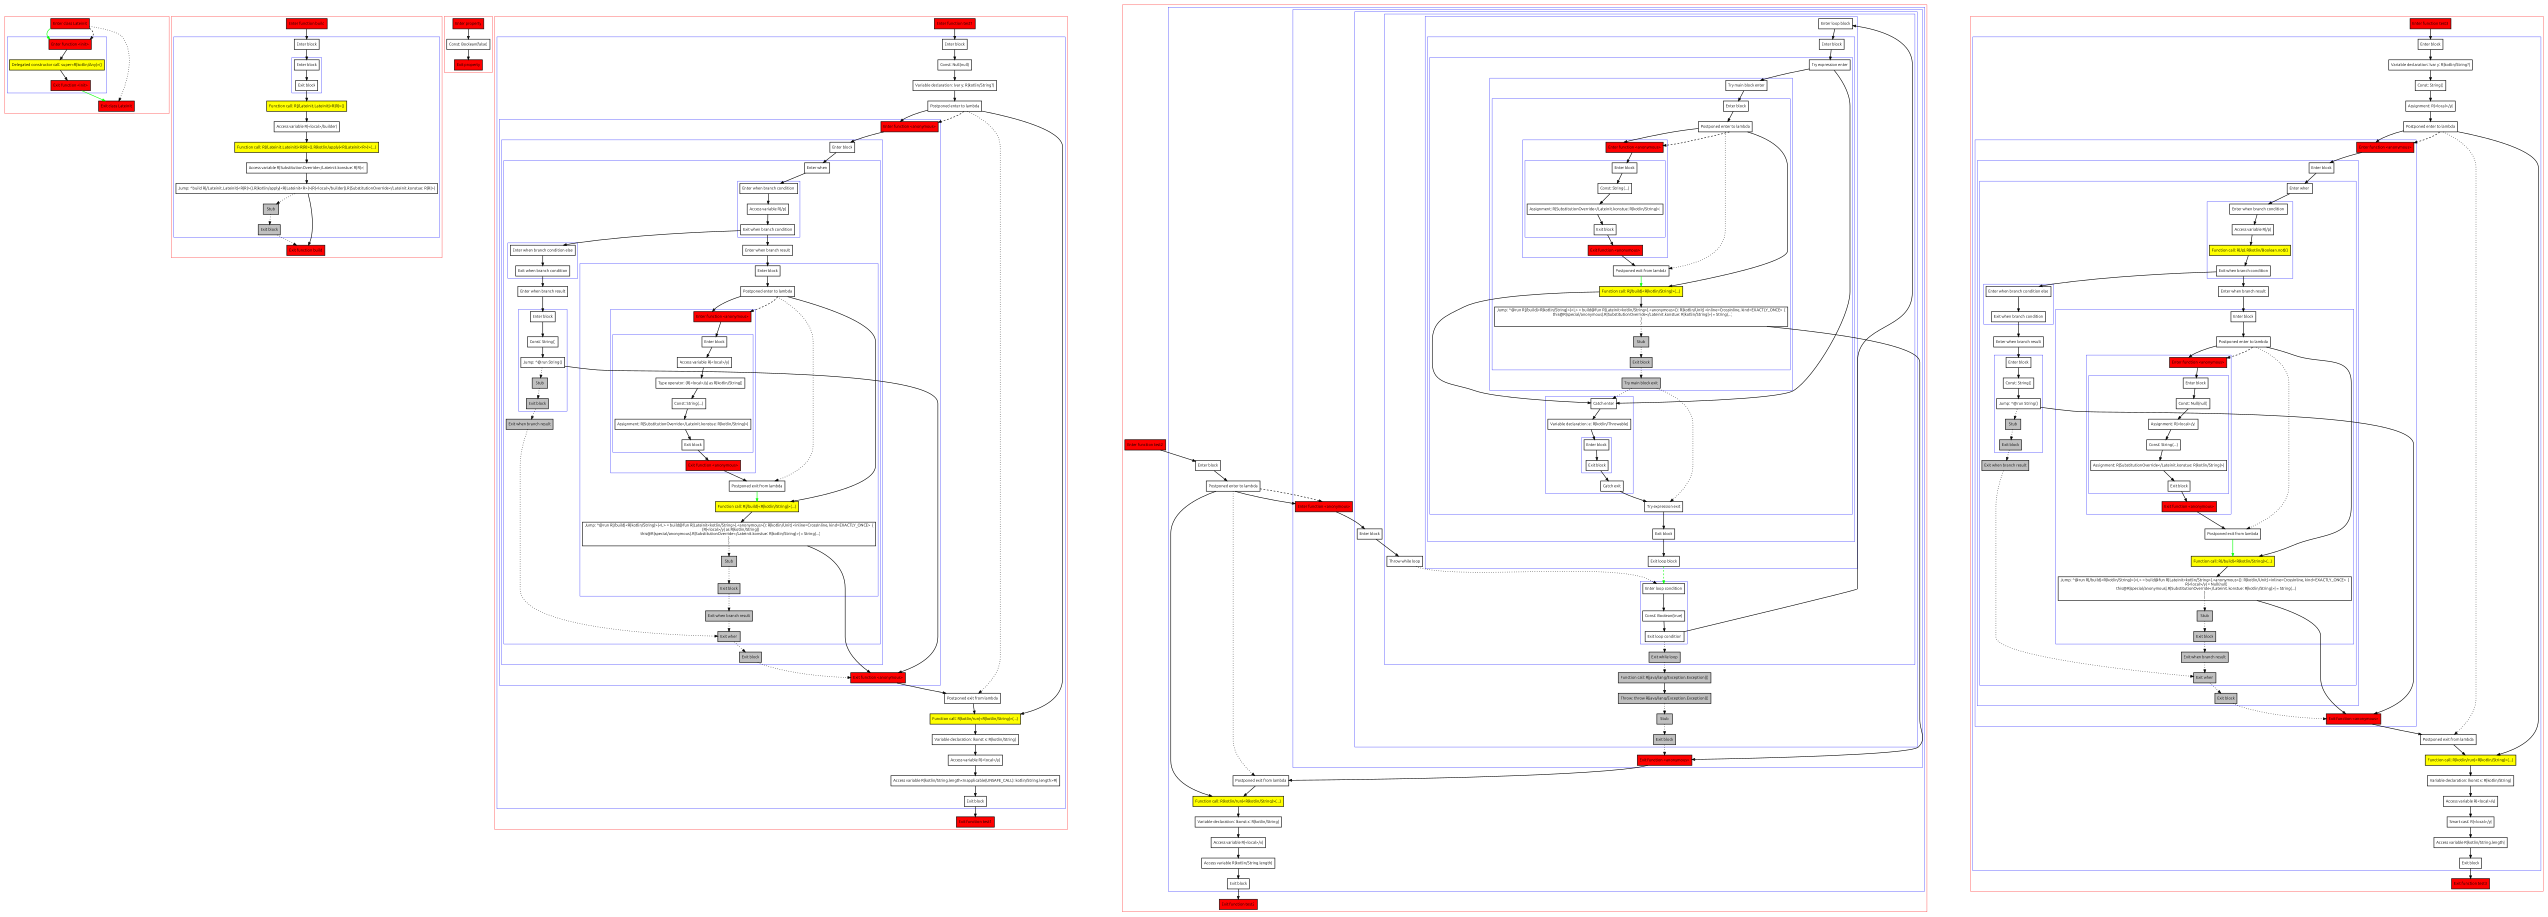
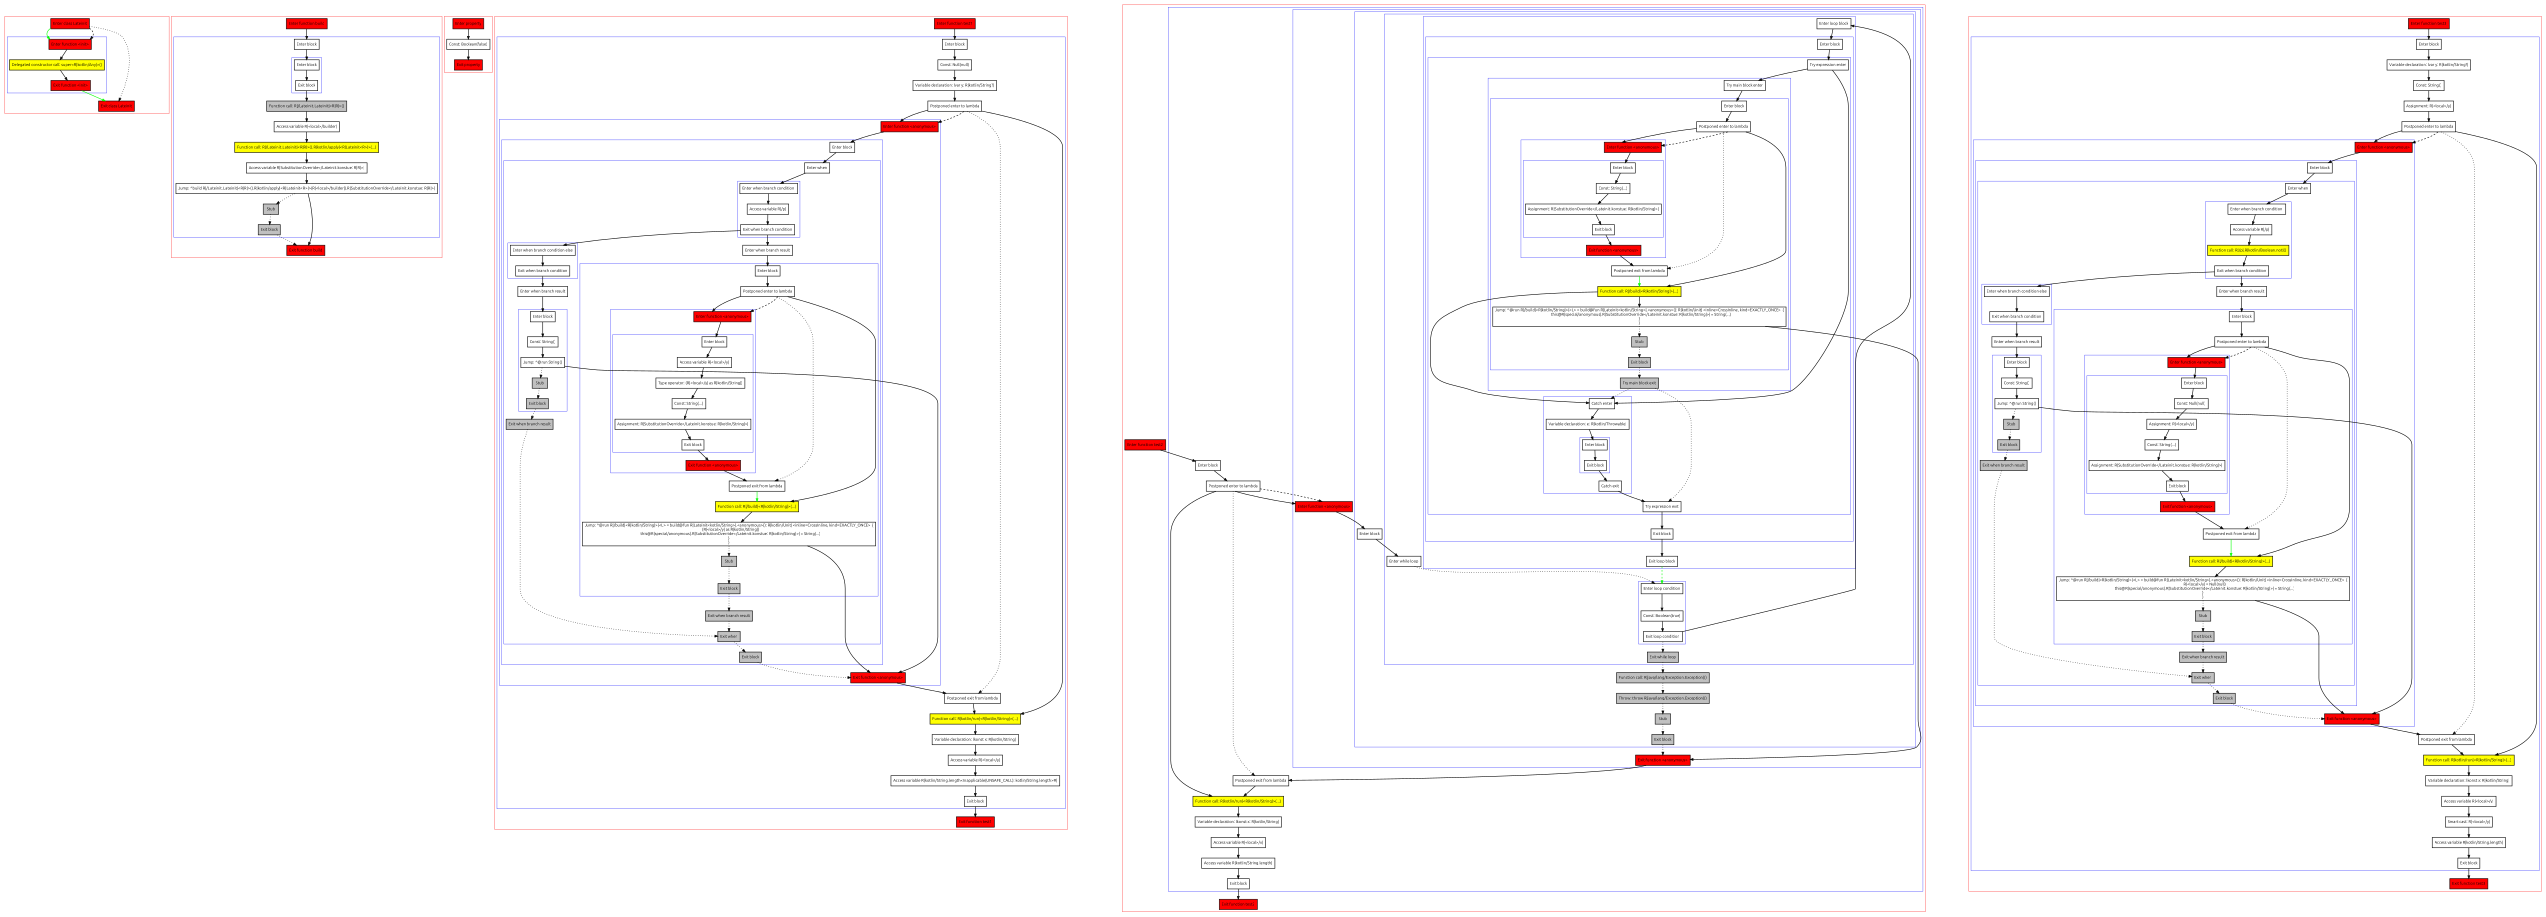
node "Function call: R|/Lateinit.Lateinit|<R|R|>()": fillcolor yellow -> gray
node "Throw while loop": label "Throw while loop" -> "Enter while loop"
edge "Function call: R|java/lang/Exception.Exception|()" -> "Throw: throw R|java/lang/Exception.Exception|()": style solid -> dotted
